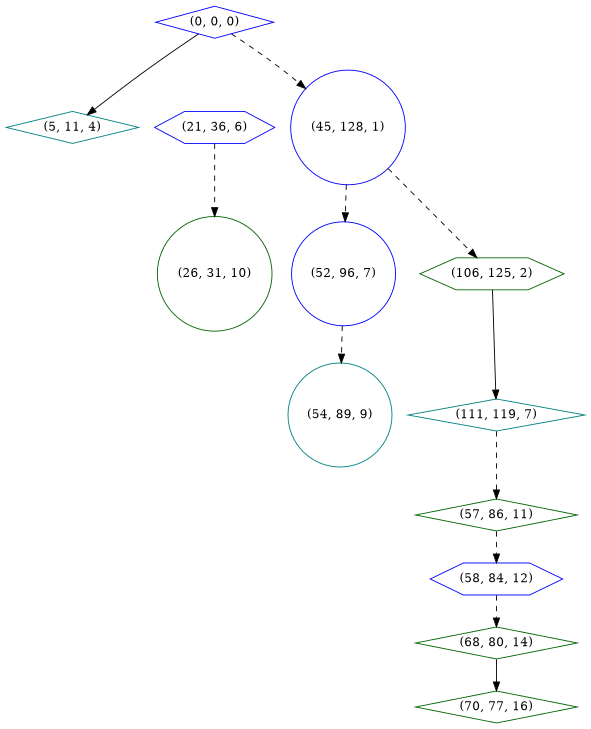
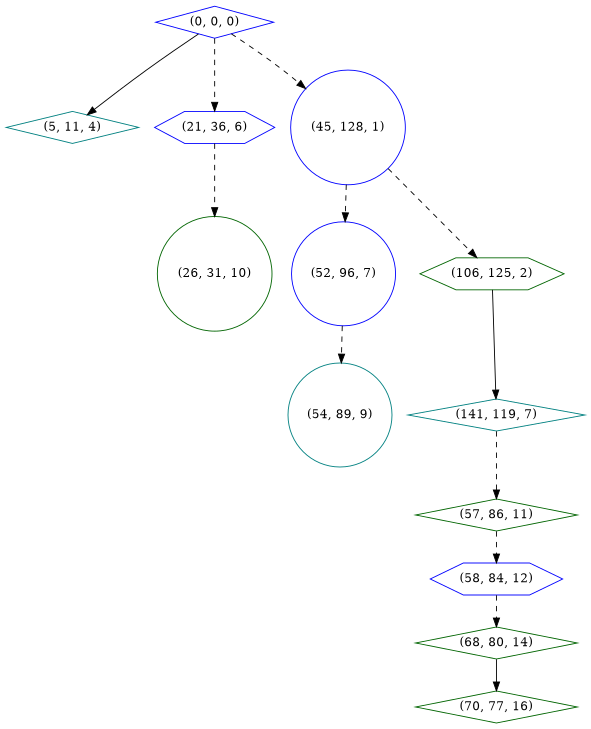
edge "(0, 0, 0)" -> "(21, 36, 6)": added
node "(111, 119, 7)": label "(111, 119, 7)" -> "(141, 119, 7)"
